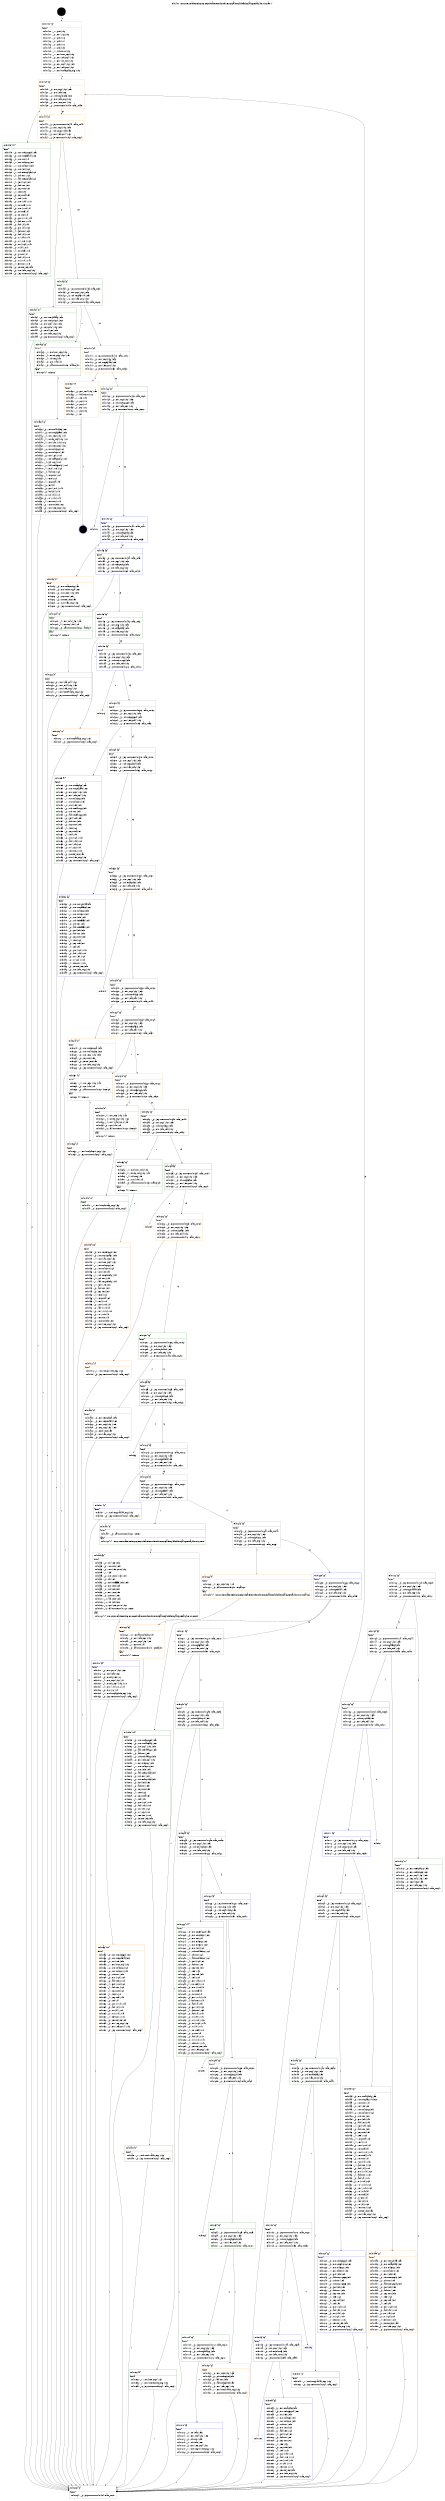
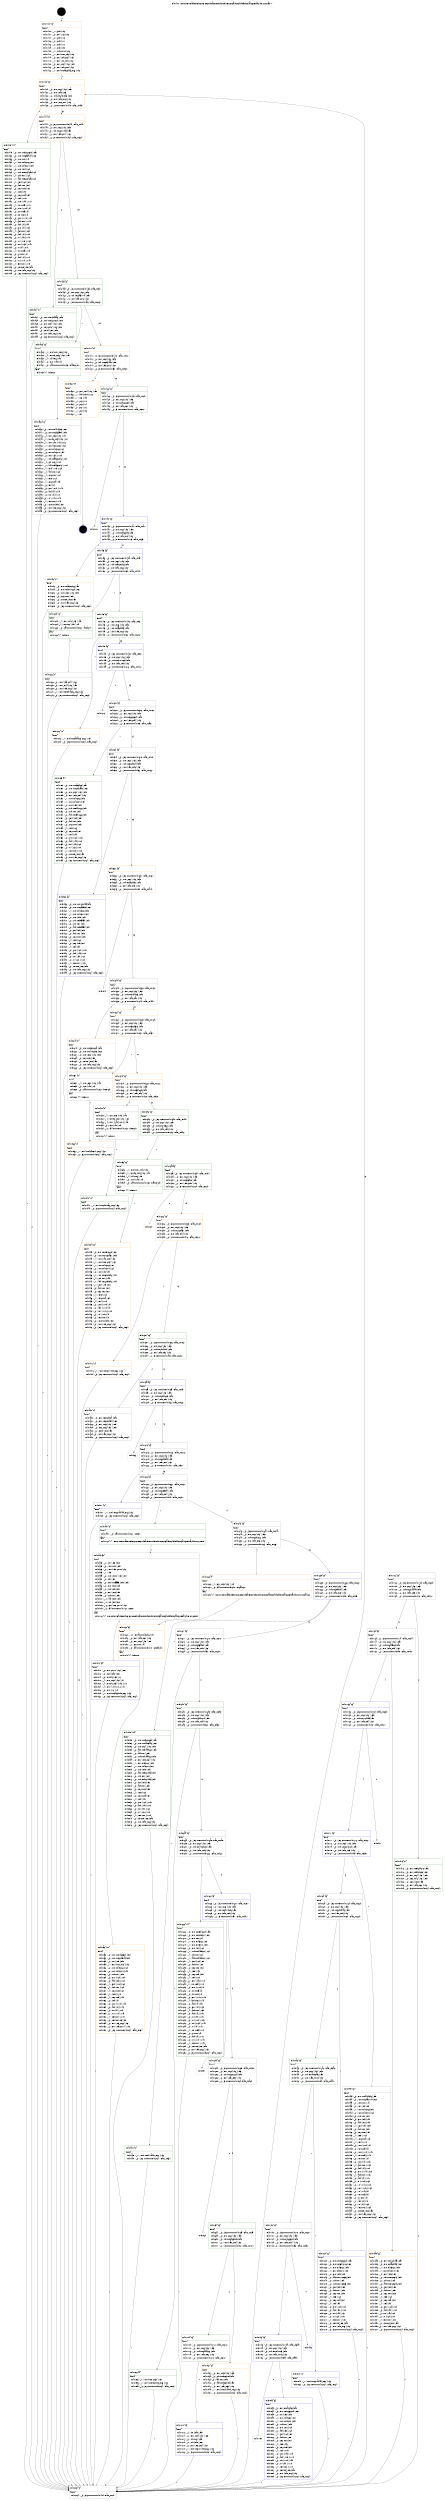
edge "0x401596 [25]" -> "0x4015af [25]": removed, label "19"
